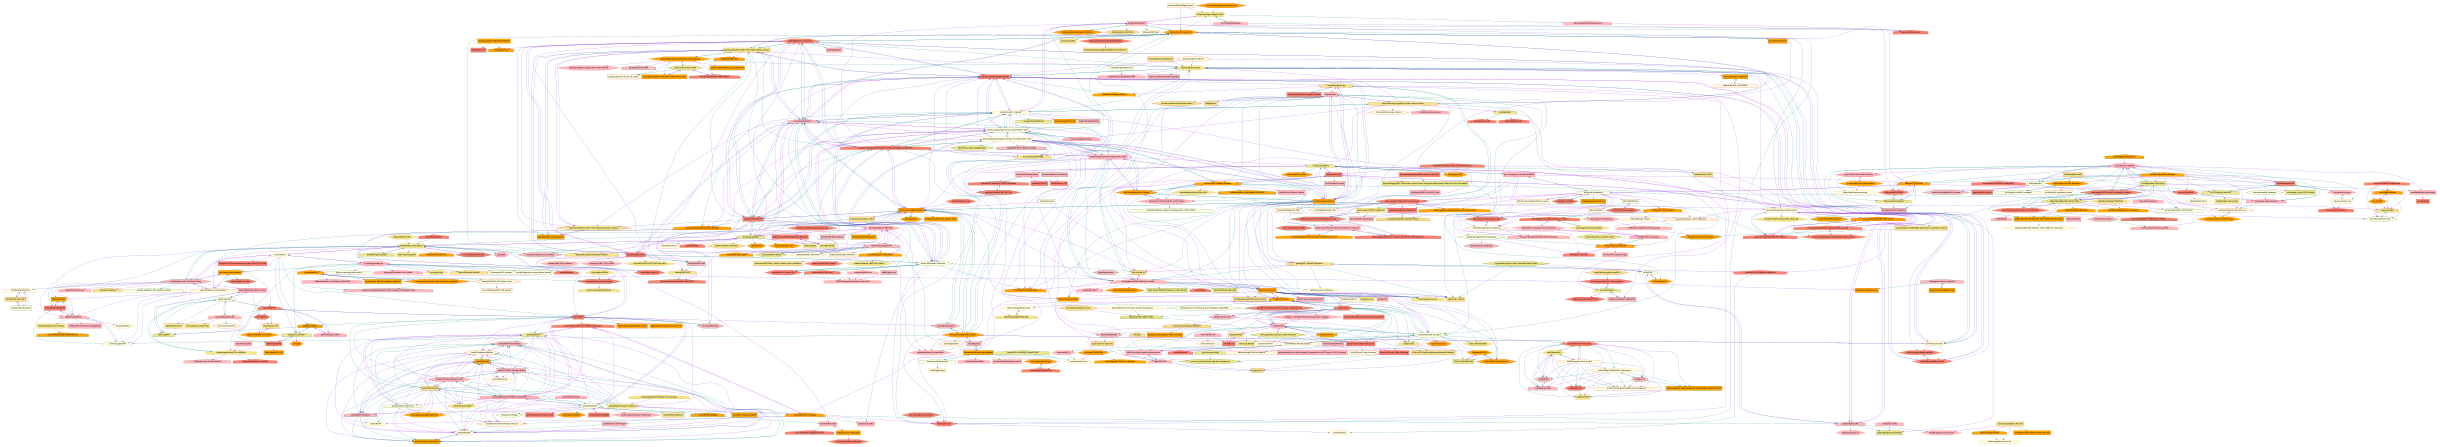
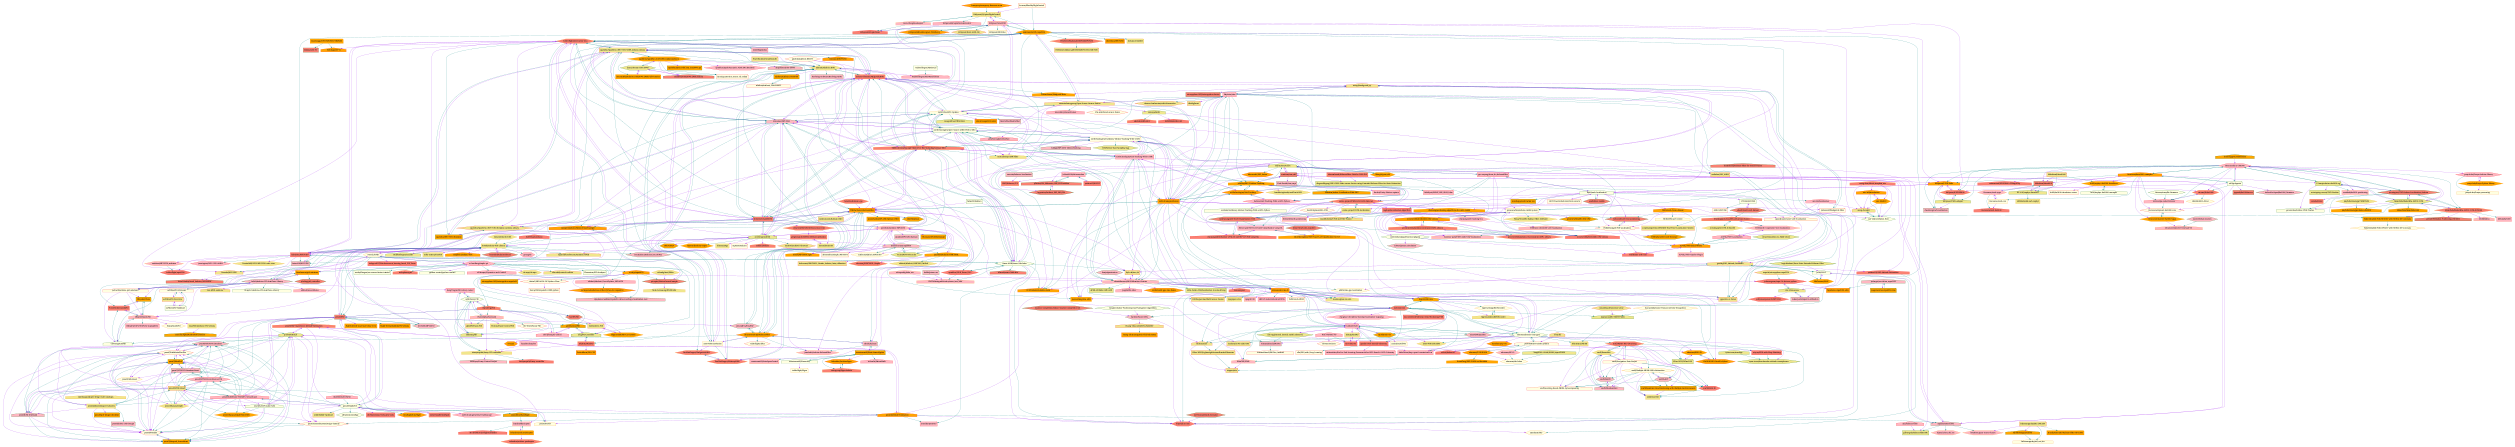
edge "m-rtijn/mpu6050" -> "rocheparadox/Kalman-Filter-Python-for-mpu6050": now "adafruit/Adafruit_CircuitPython_MPU6050" -> "rocheparadox/Kalman-Filter-Python-for-mpu6050"
